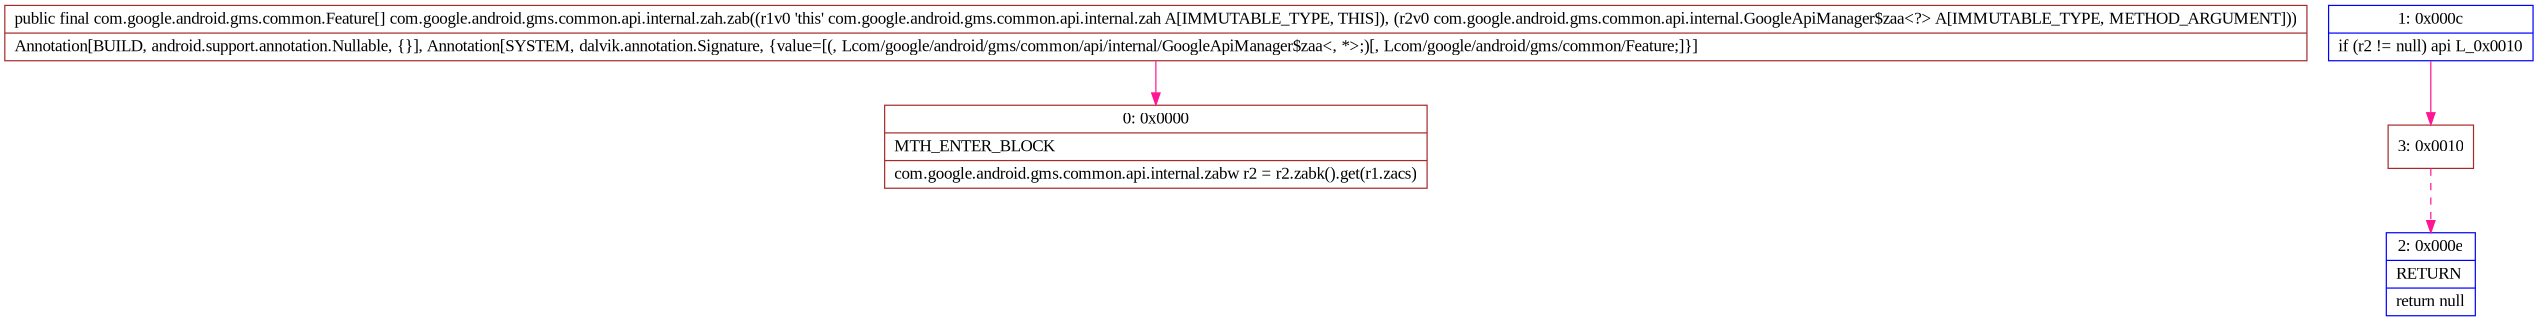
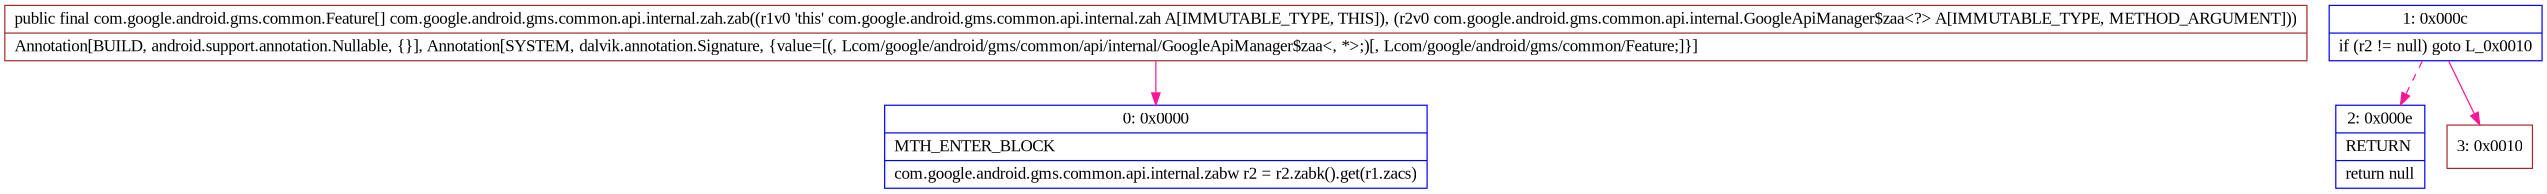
node "1: 0x000c": text "if (r2 != null) api L_0x0010" -> "if (r2 != null) goto L_0x0010"
node "0: 0x0000": color brown -> blue
edge "3: 0x0010" -> "2: 0x000e": now "1: 0x000c" -> "2: 0x000e"
